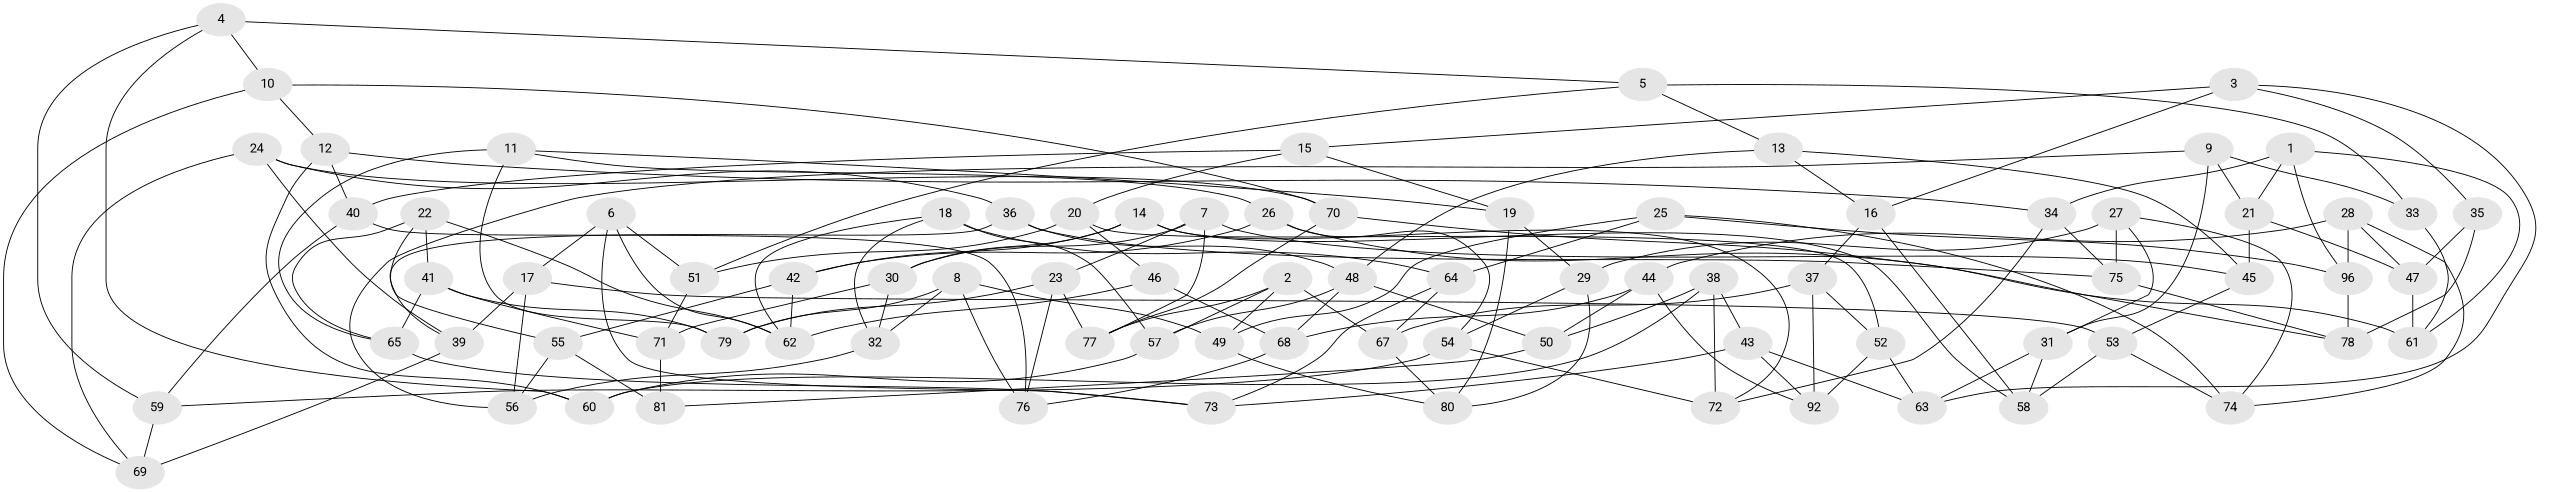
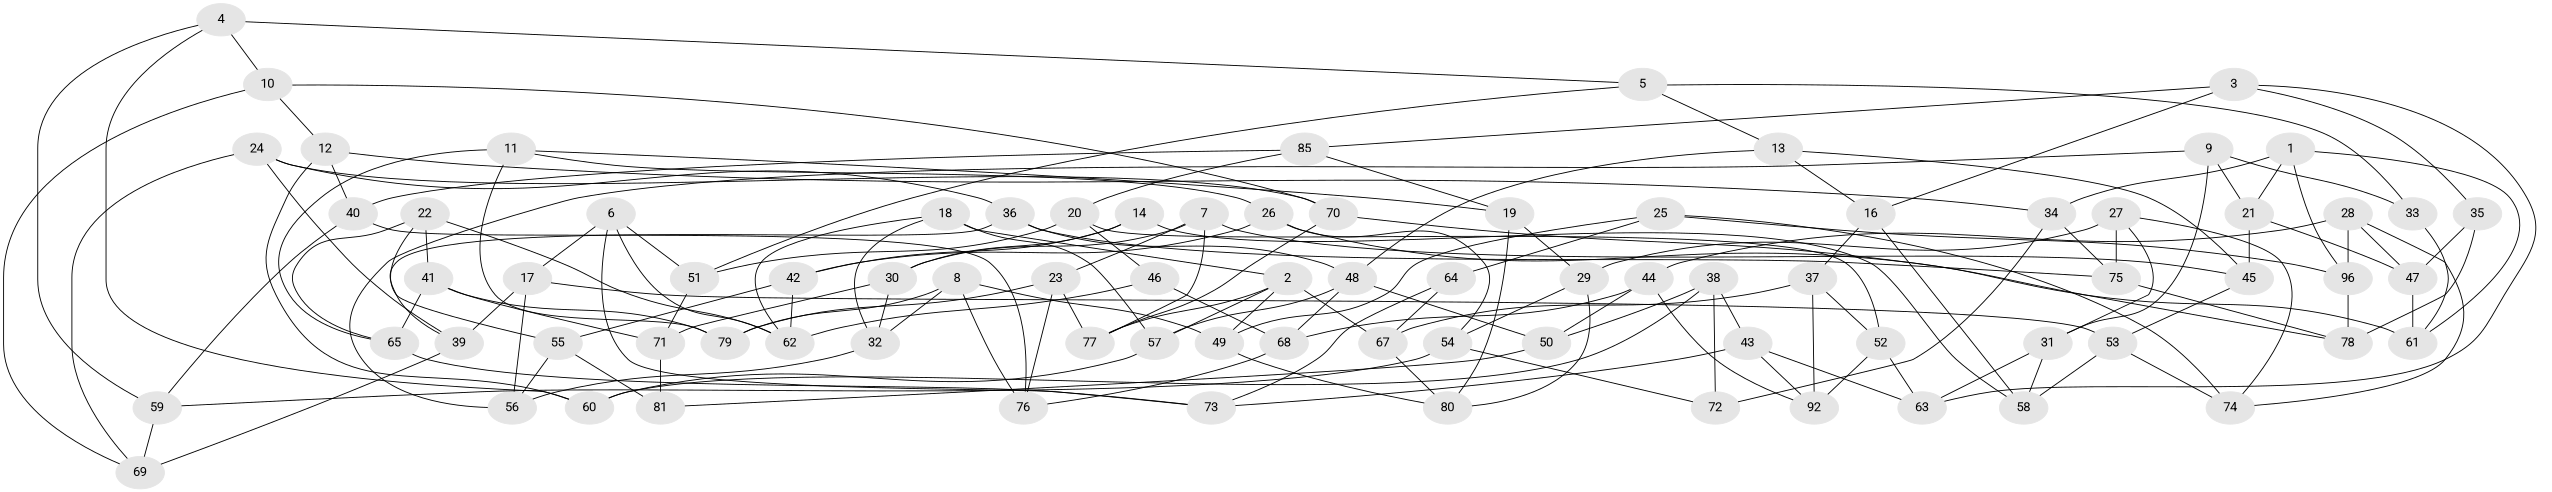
node "15": label "15" -> "85"
edge "14" -- "72": removed
edge "18" -- "64": now "18" -- "2"
